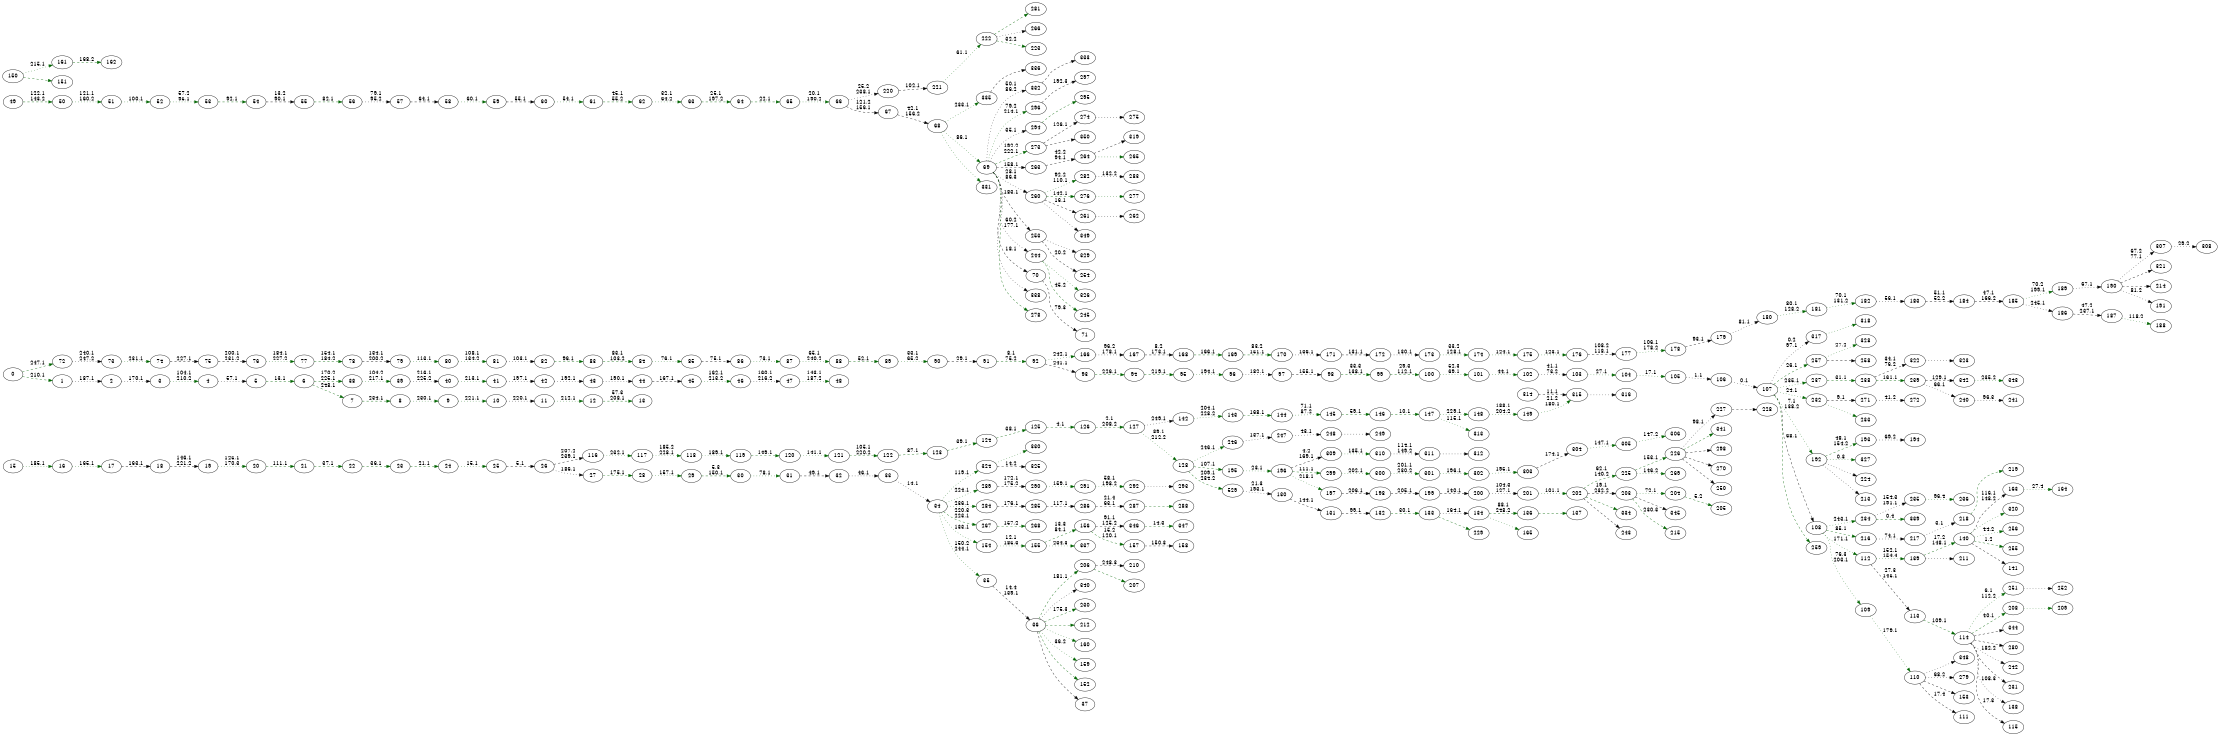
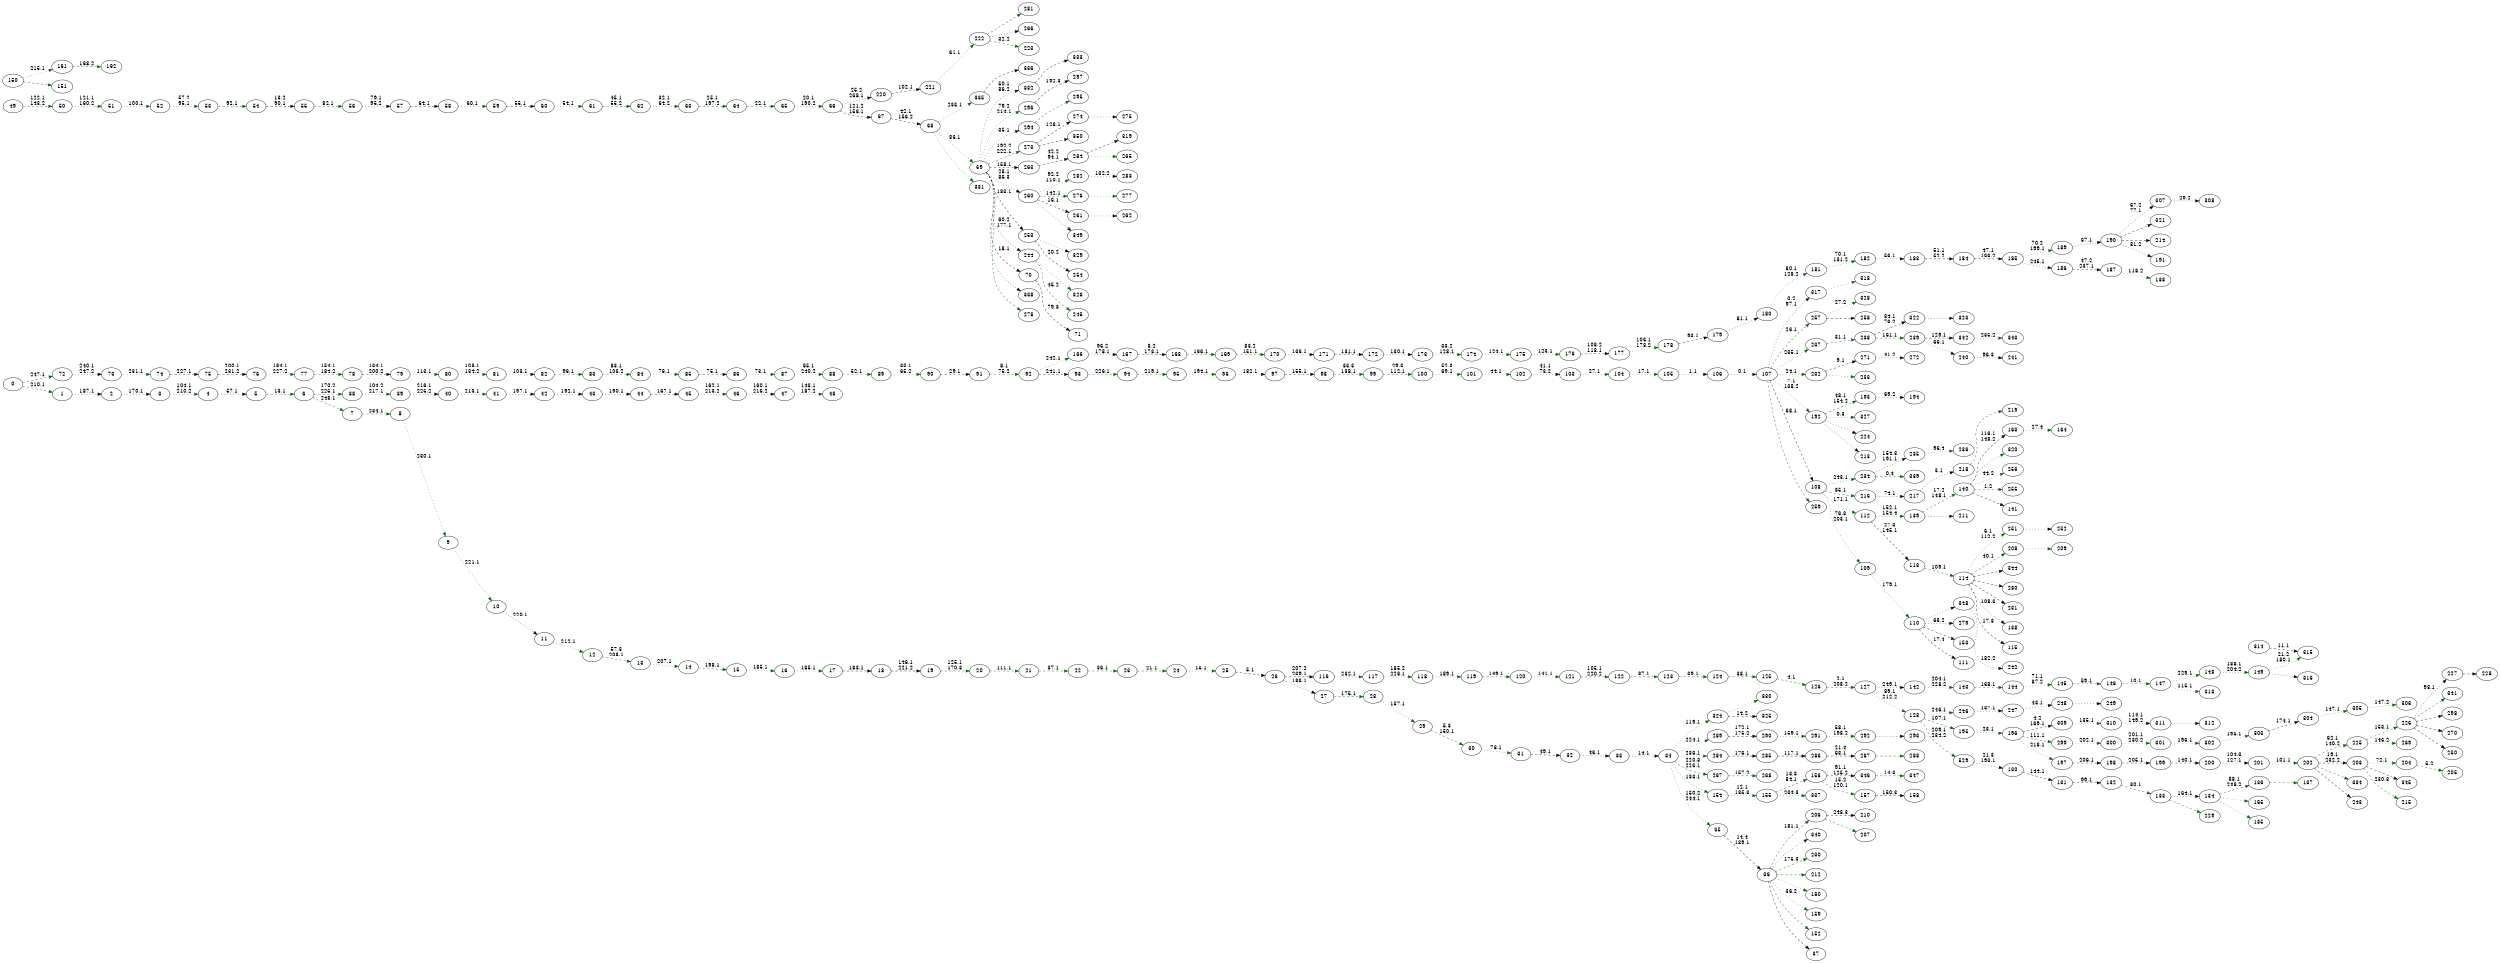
edge "315" -> "316": now "149" -> "316"
edge "19" -> "20": style dotted -> dashed
edge "114" -> "242": now "348" -> "242"
node "14": added
node "135": added
